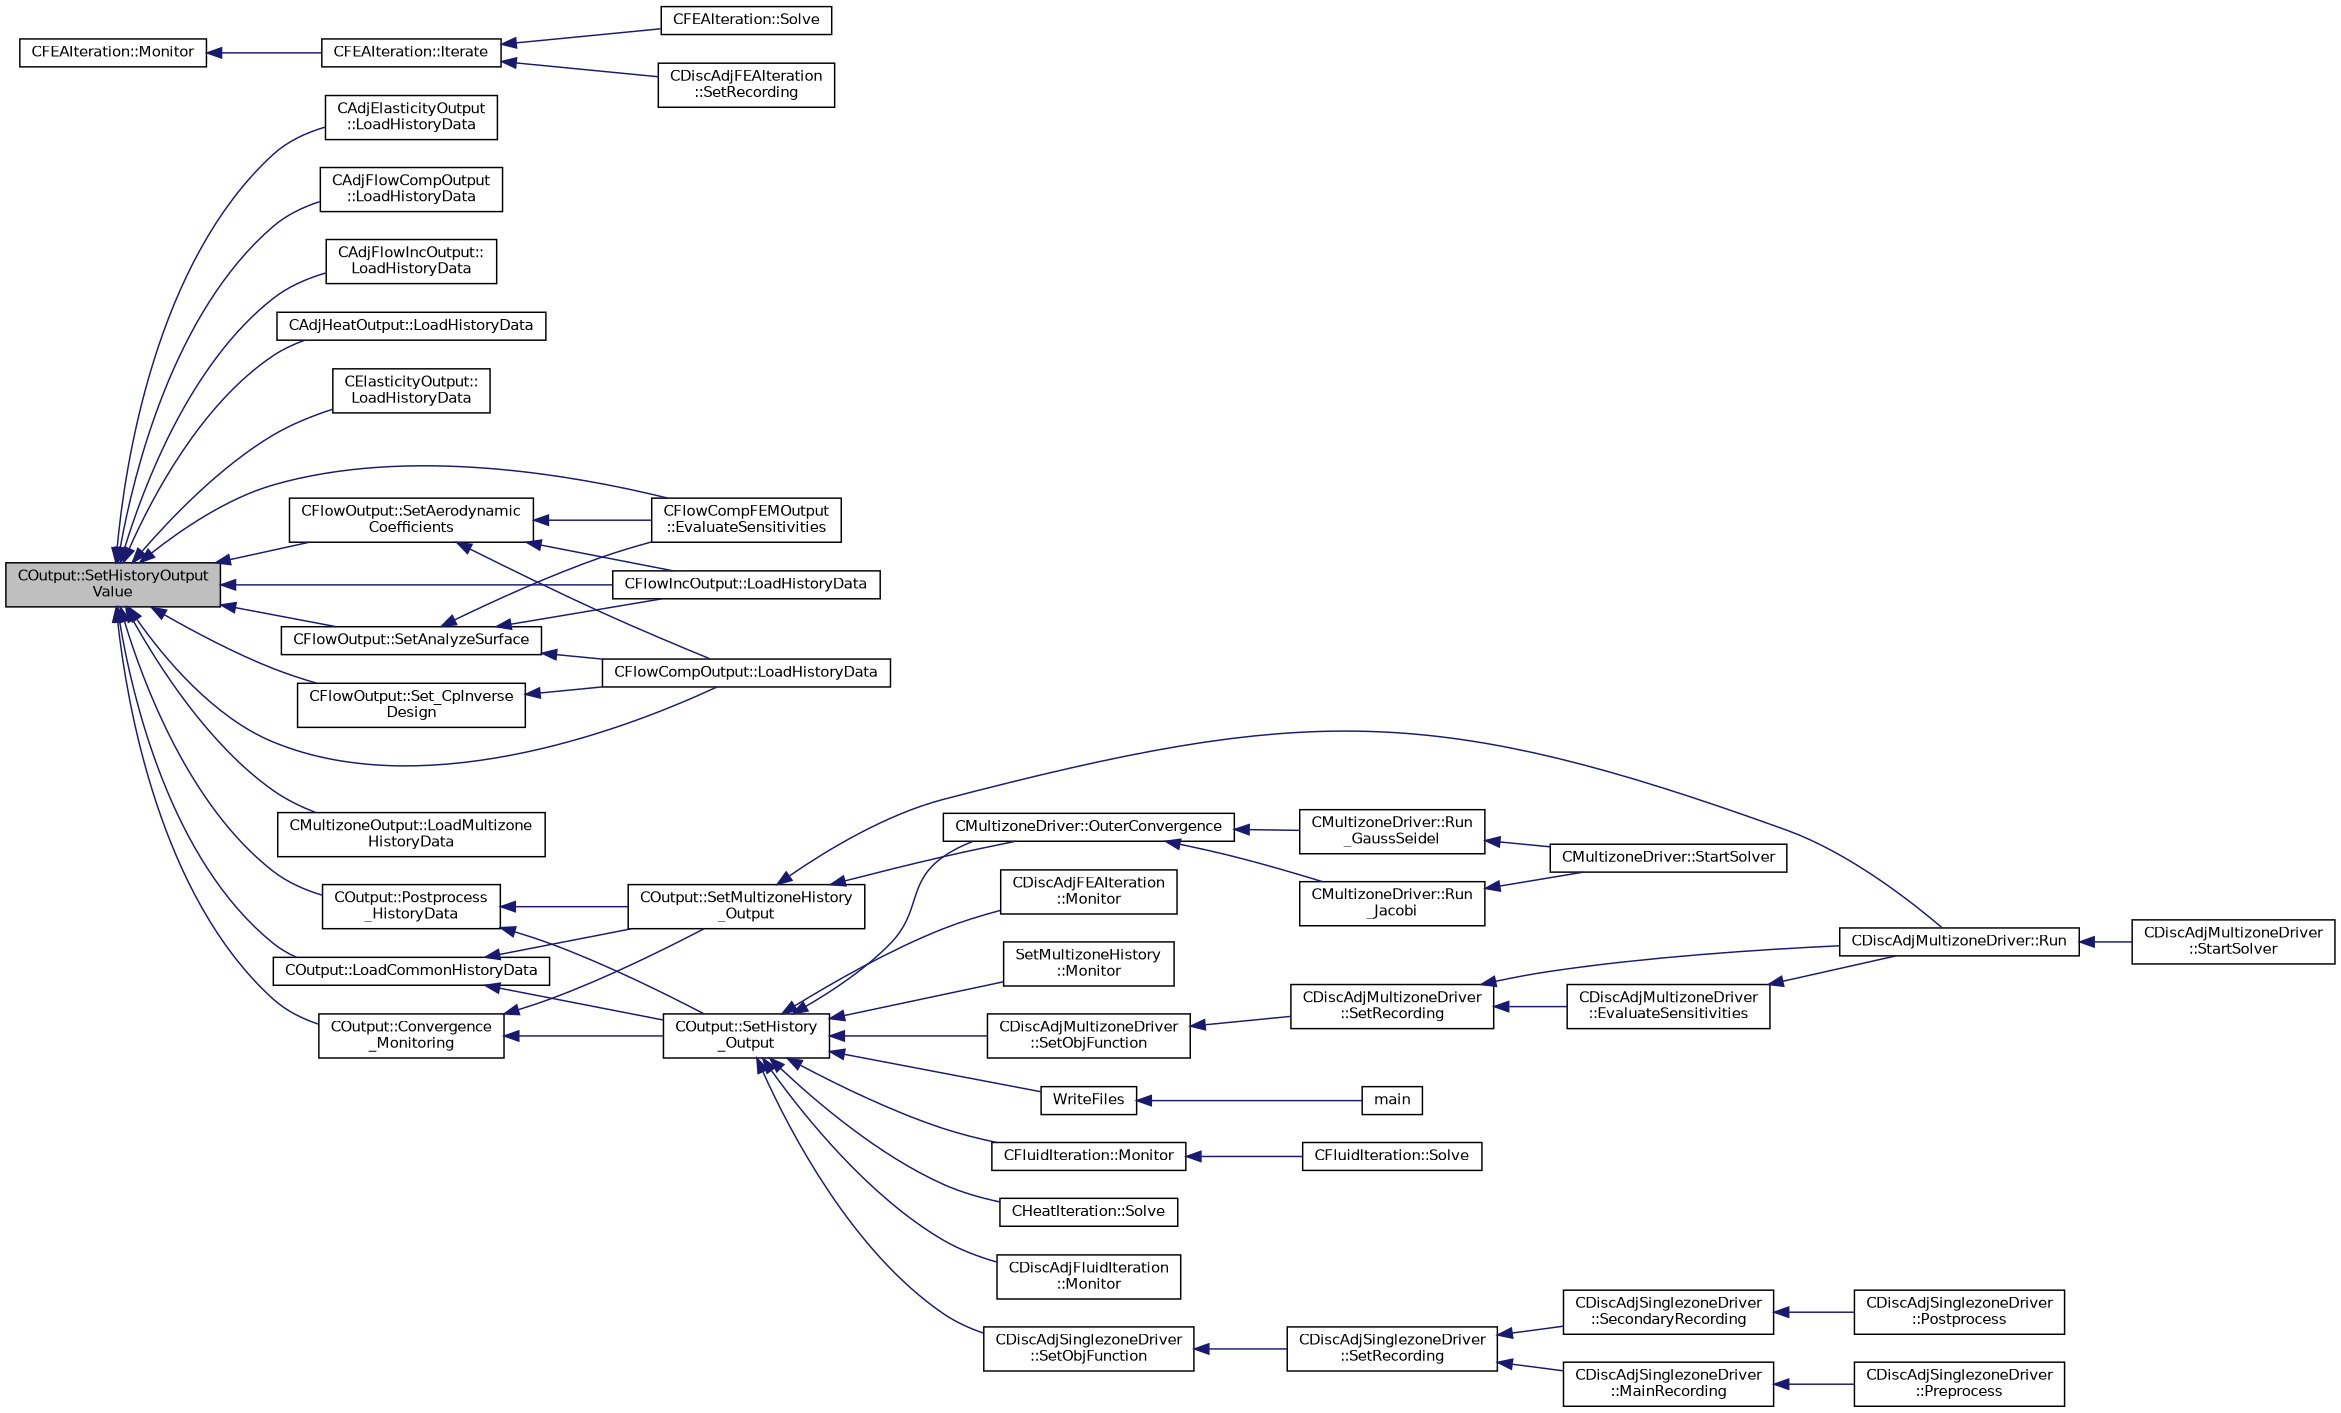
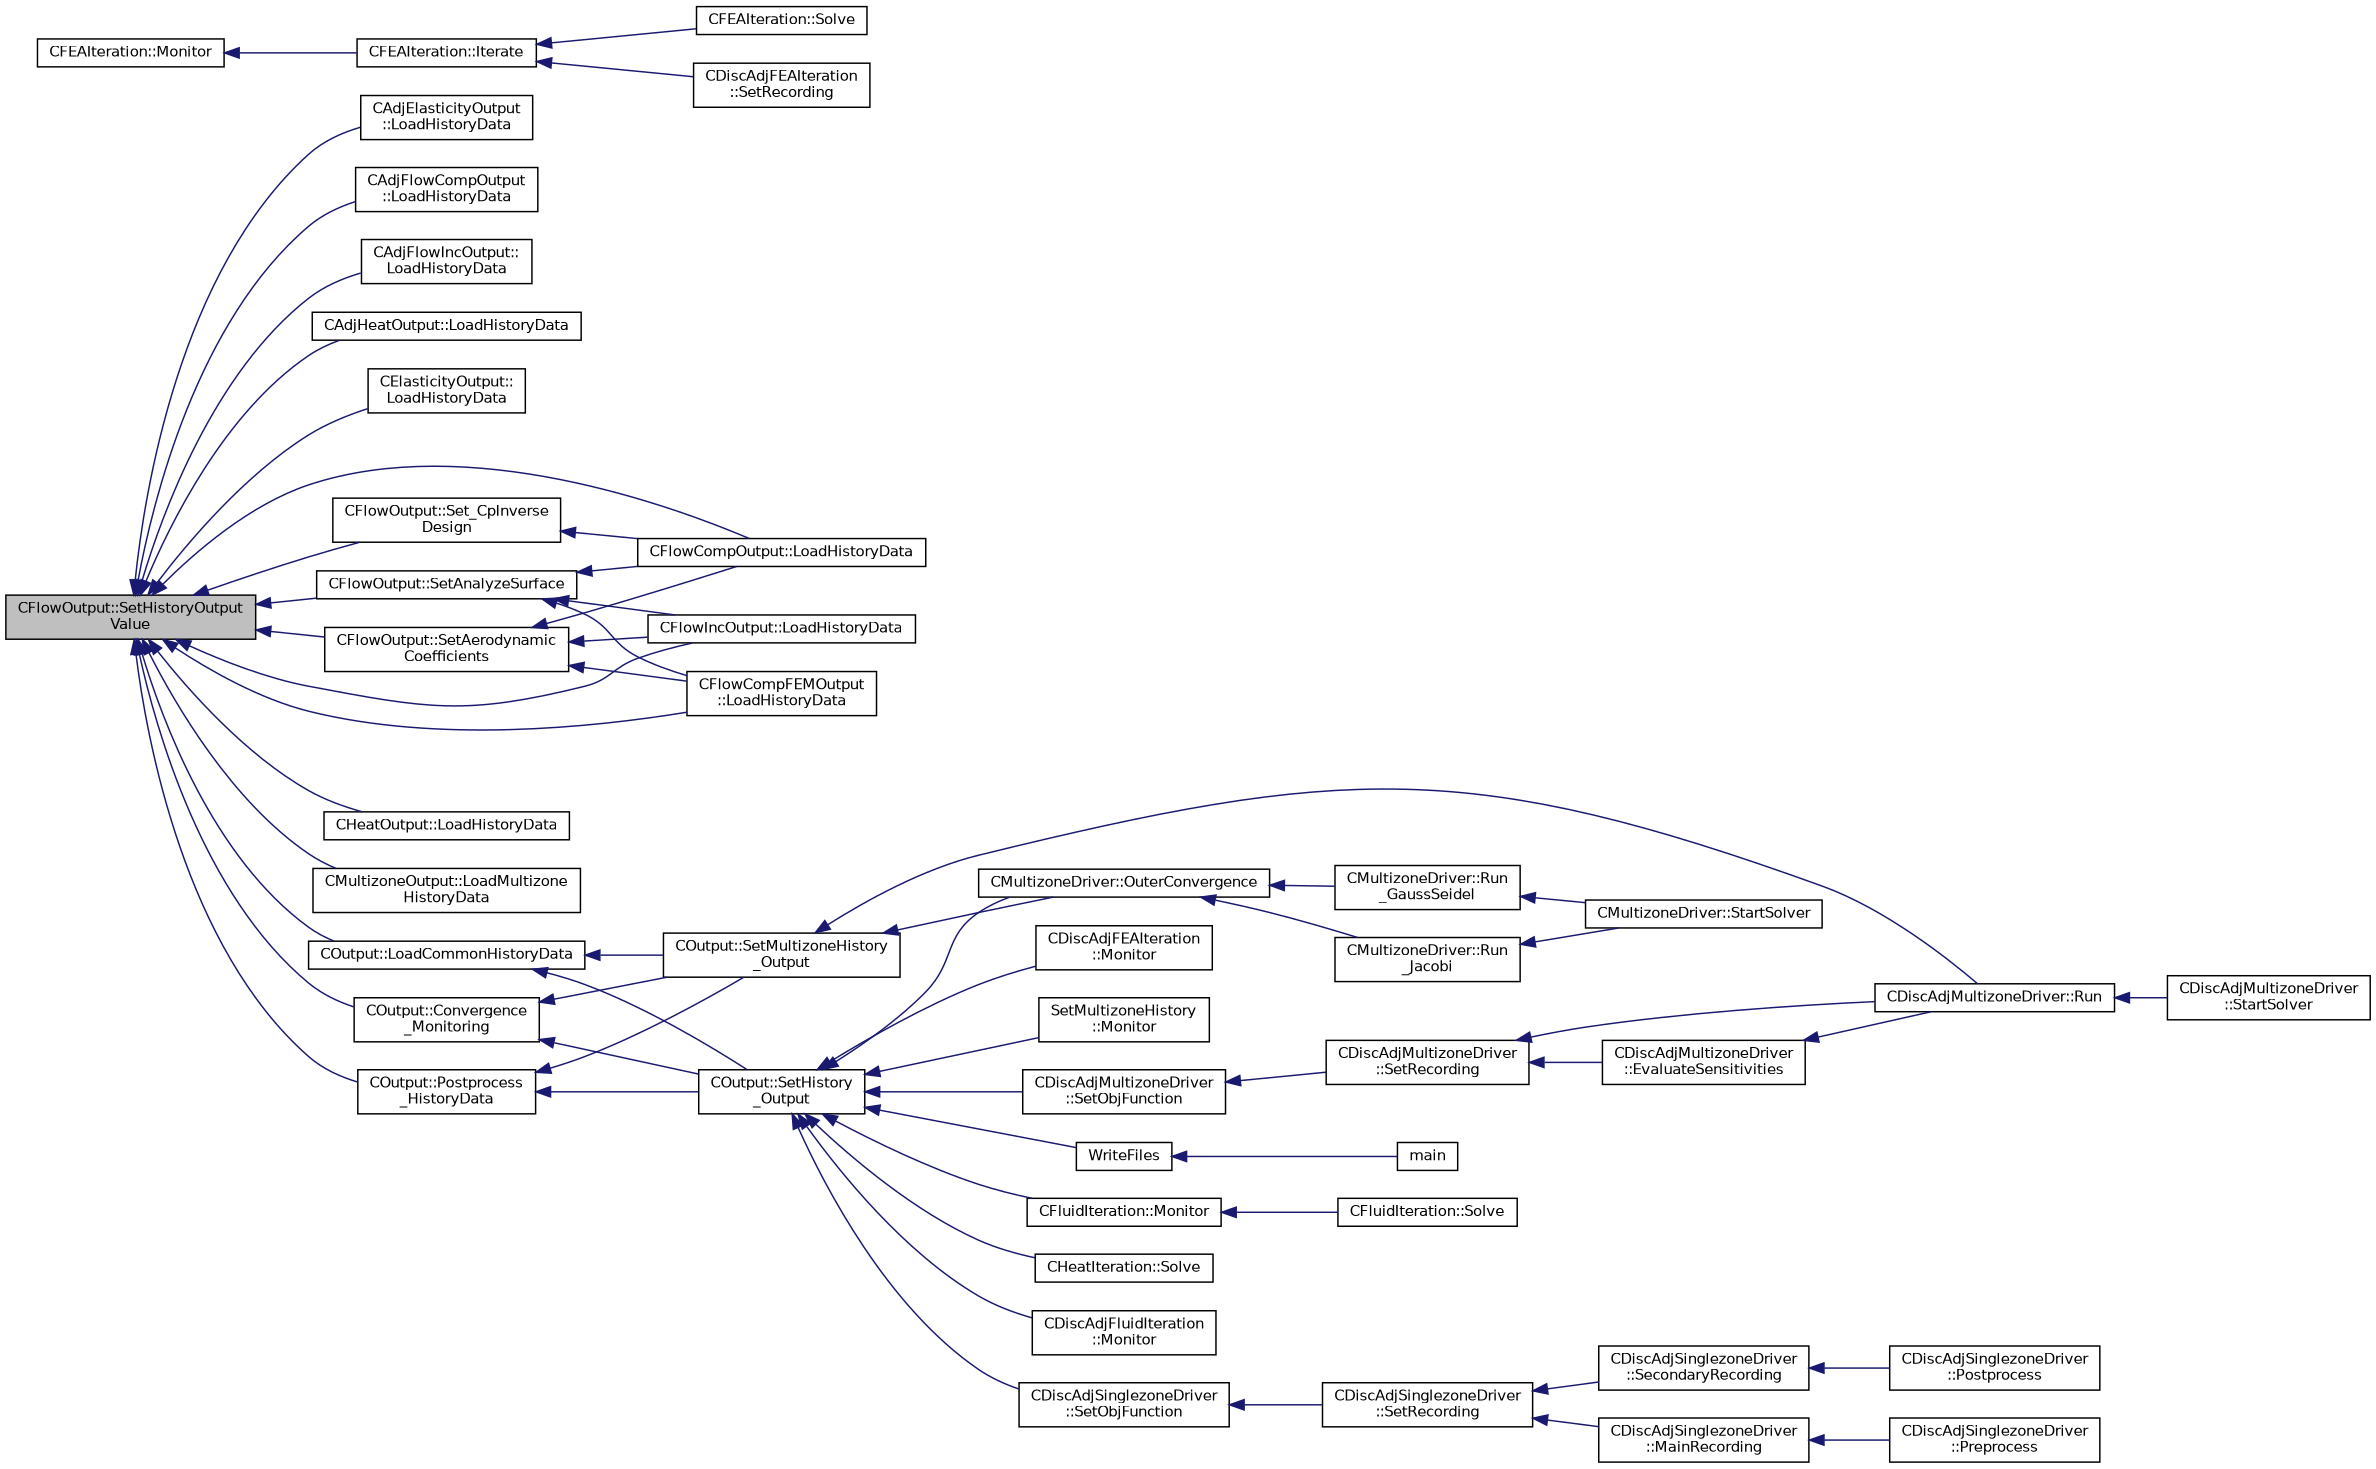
node "CFlowCompFEMOutput ::EvaluateSensitivities": label "CFlowCompFEMOutput ::EvaluateSensitivities" -> "CFlowCompFEMOutput ::LoadHistoryData"
node "COutput::SetHistoryOutput Value": label "COutput::SetHistoryOutput Value" -> "CFlowOutput::SetHistoryOutput Value"
node "CHeatOutput::LoadHistoryData": added
